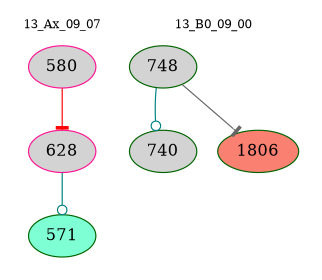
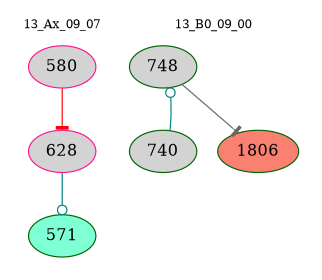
edge "748" -> "740": reversed
